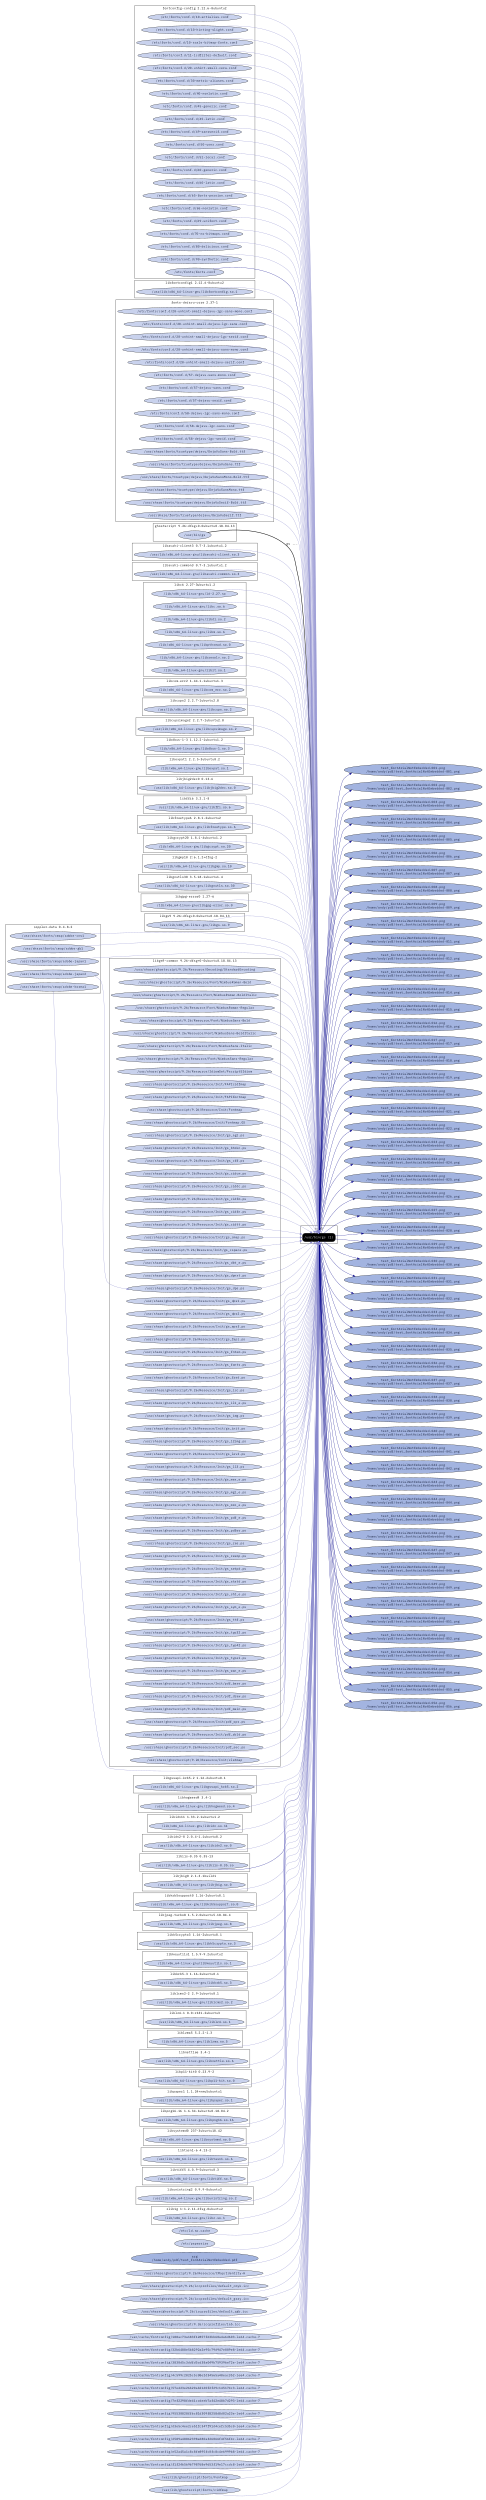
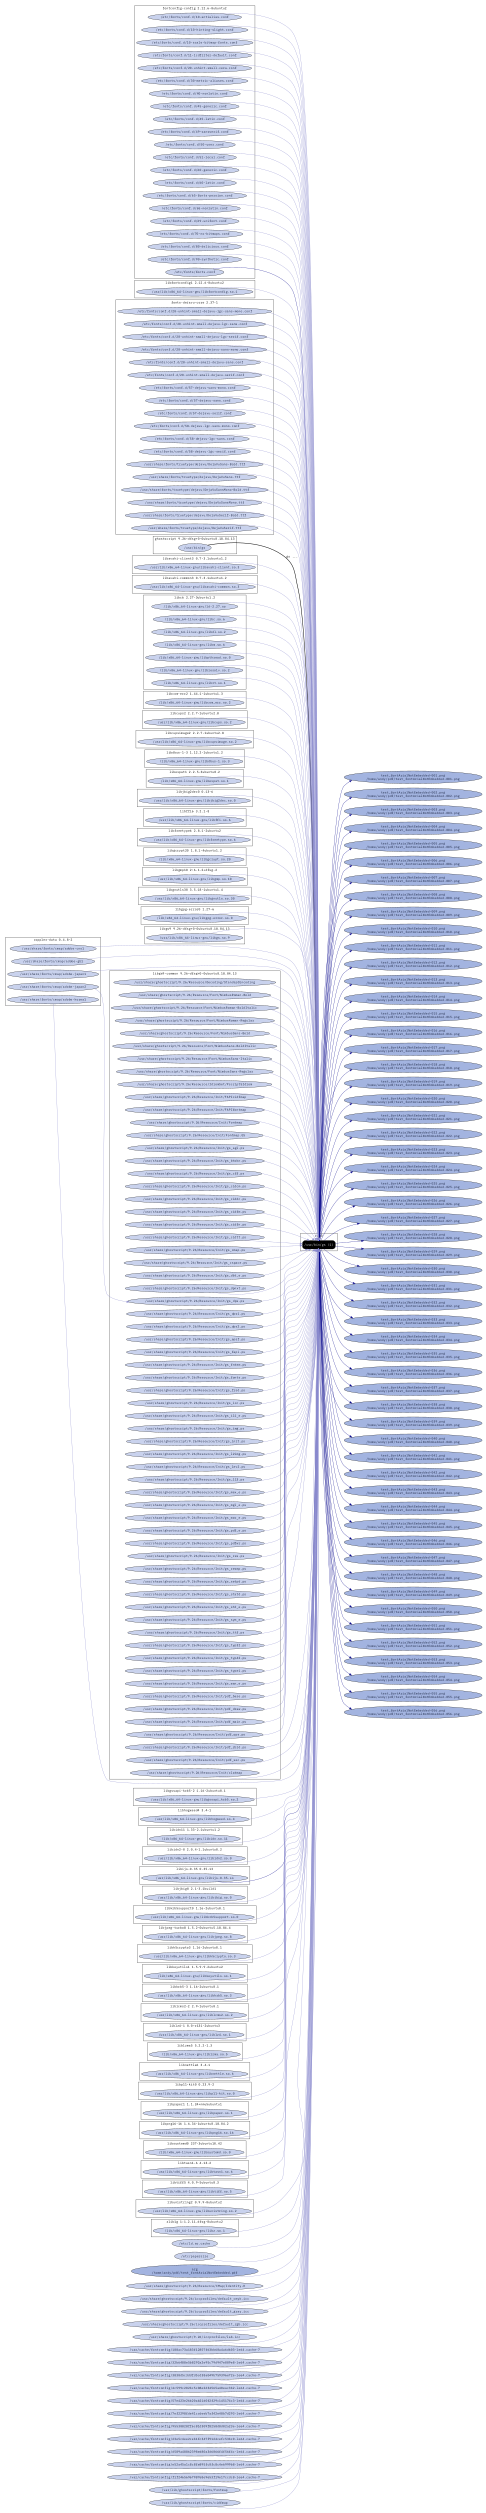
node "/etc/fonts/conf.d/20-unhint-small-dejavu-sans.conf": added
